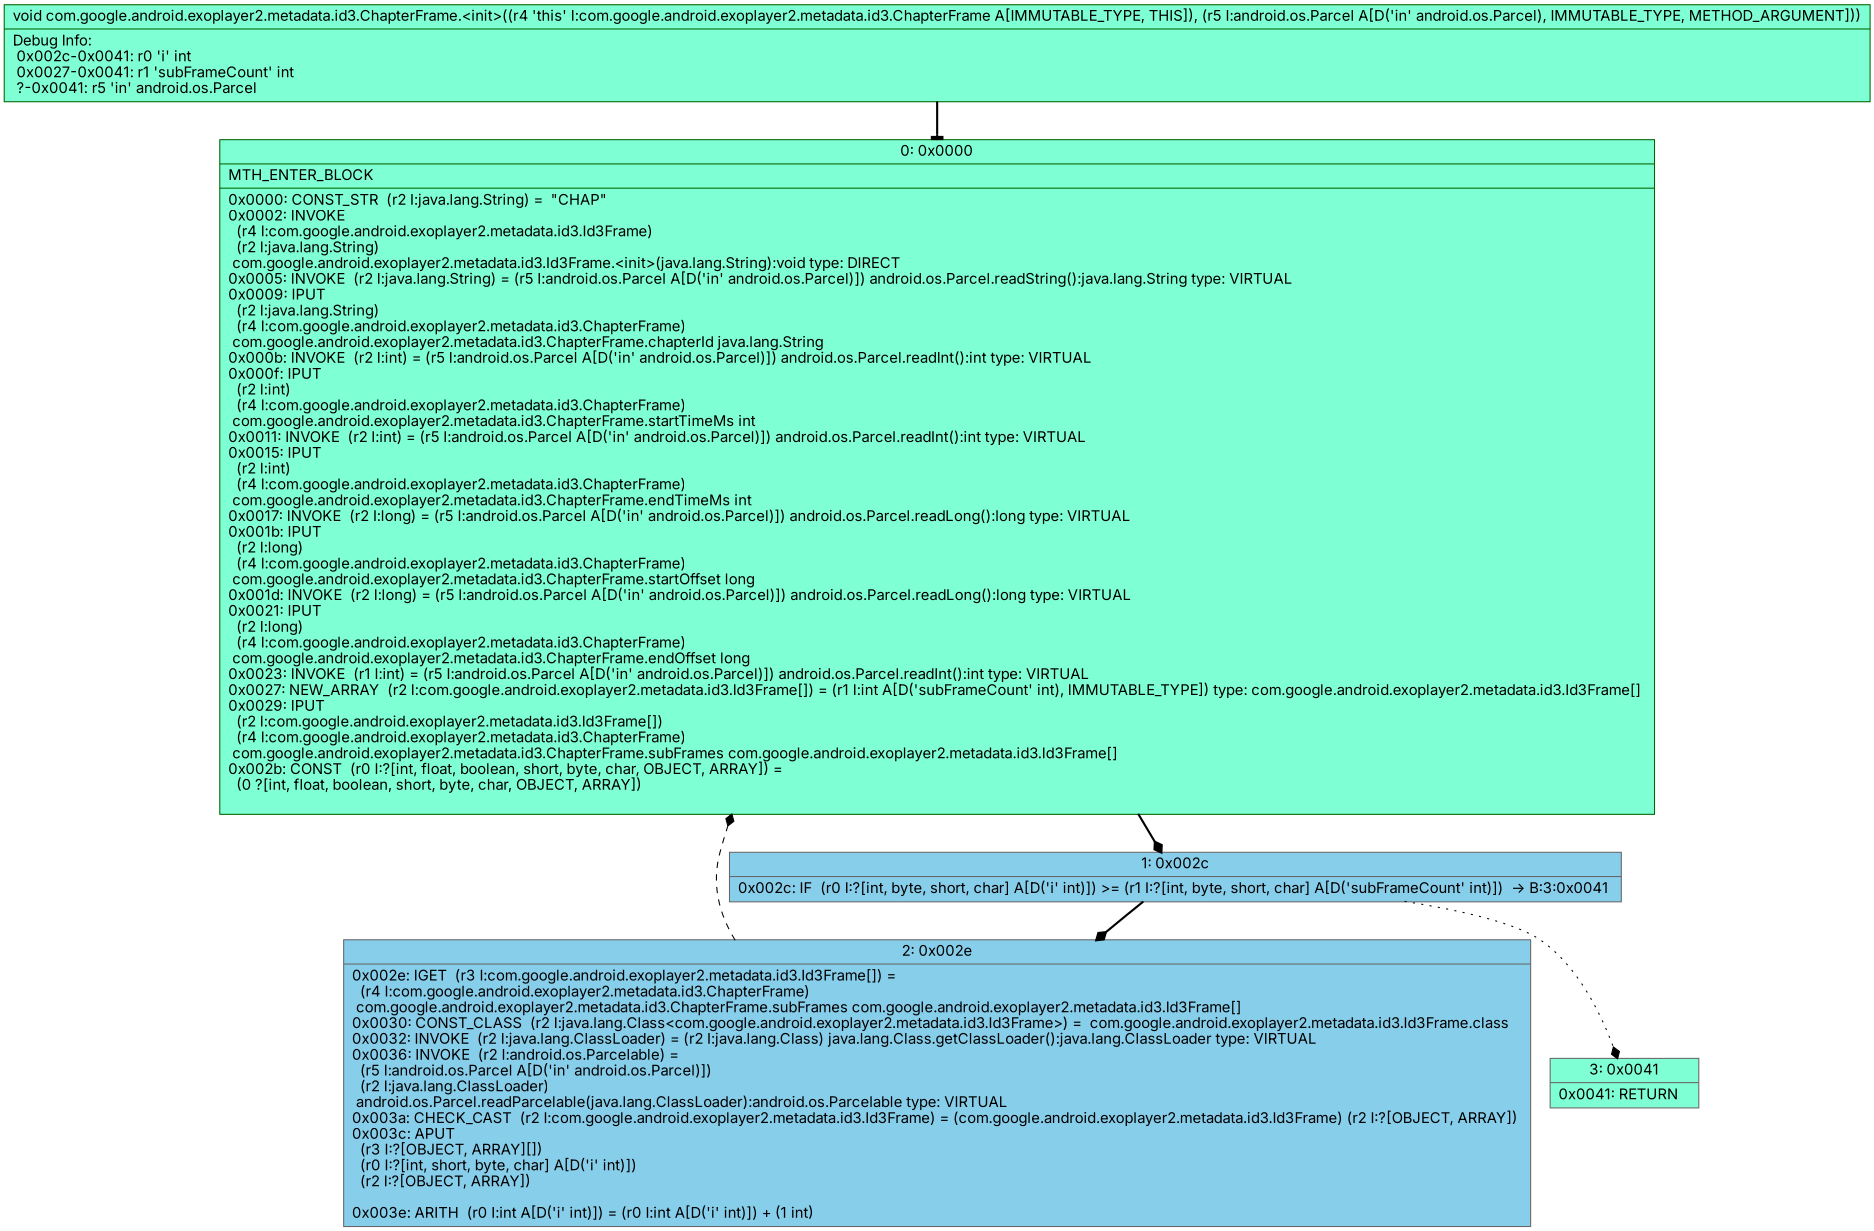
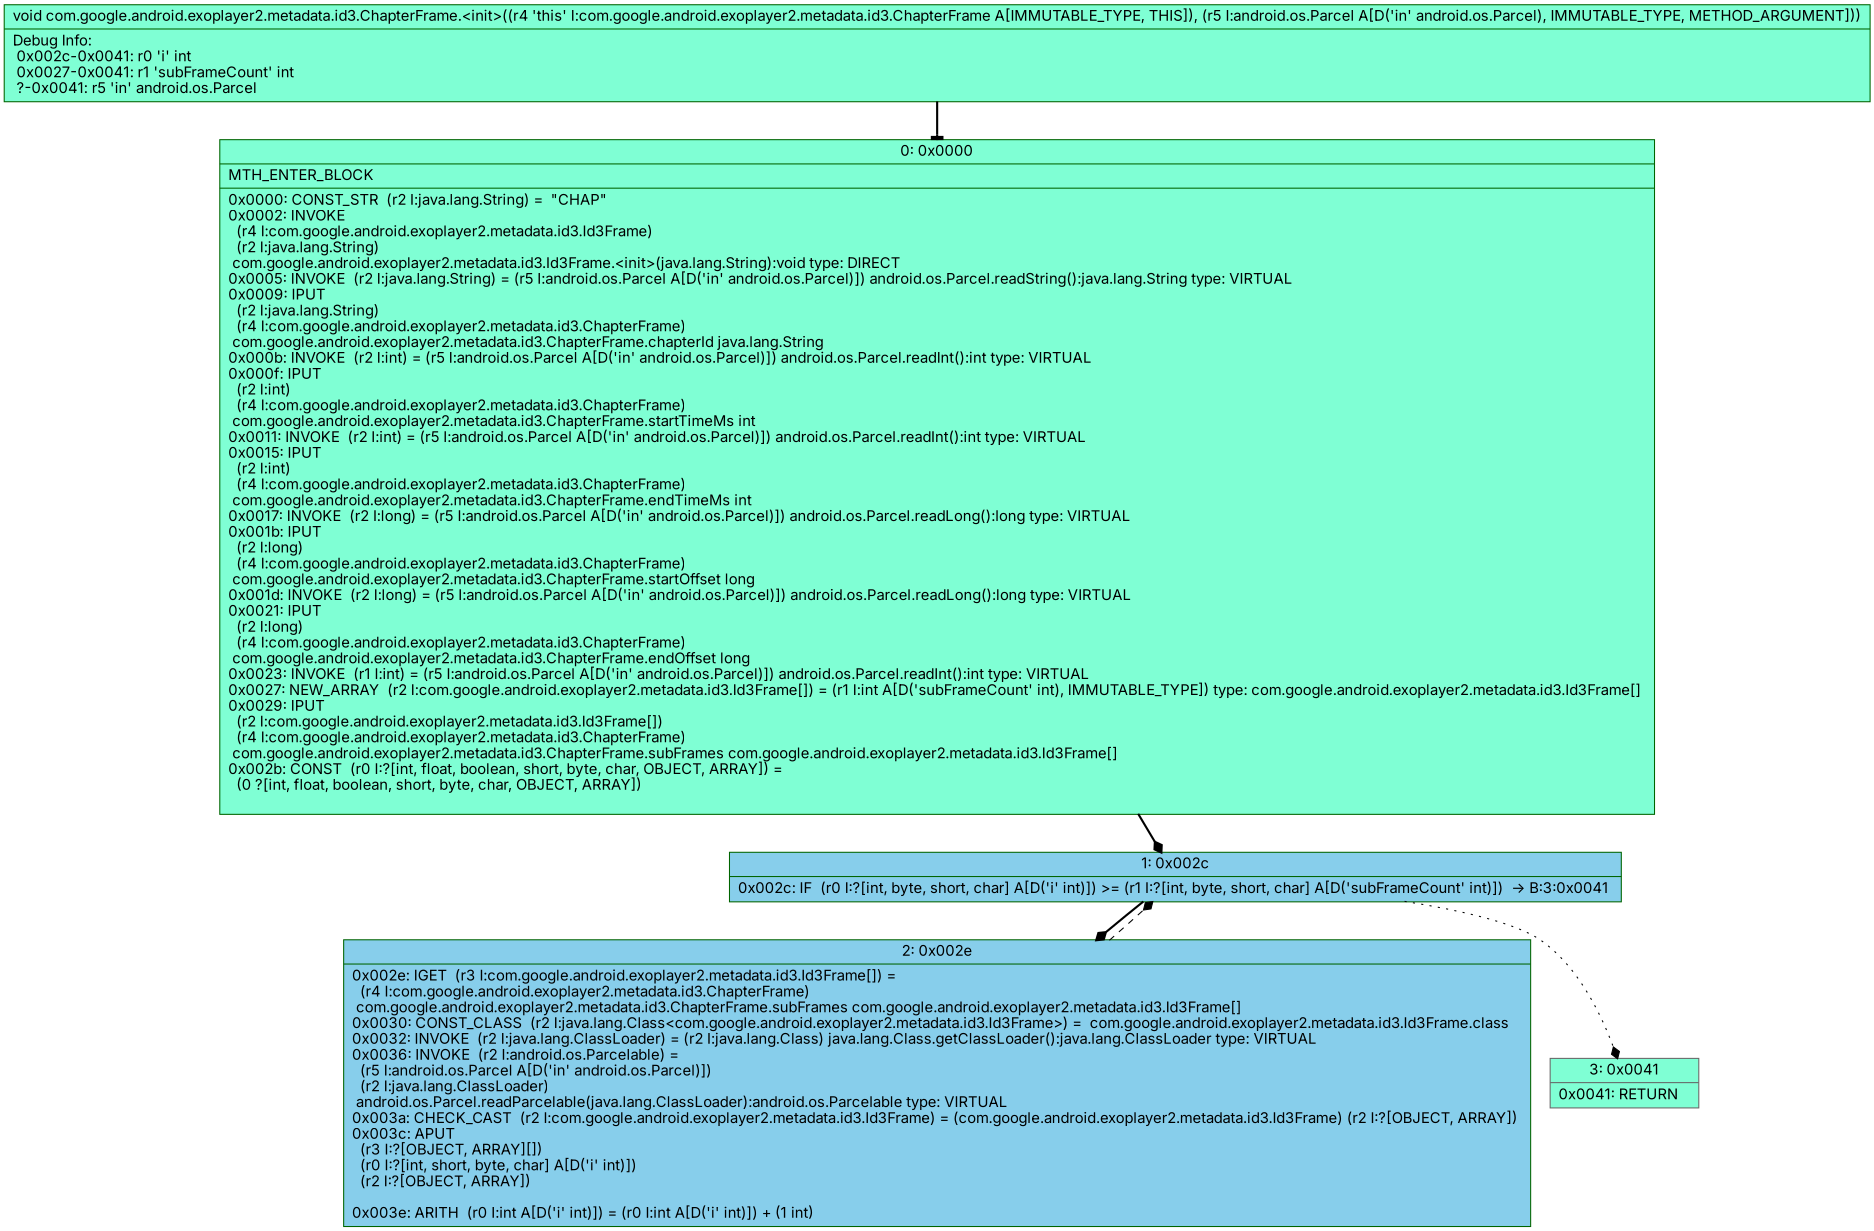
node "1: 0x002c": color gray40 -> darkgreen
edge "2: 0x002e" -> "0: 0x0000": now "2: 0x002e" -> "1: 0x002c"
node "2: 0x002e": color gray40 -> darkgreen
